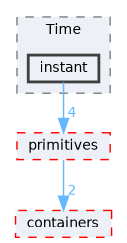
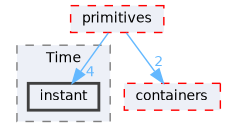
edge "instant" -> "primitives": reversed
